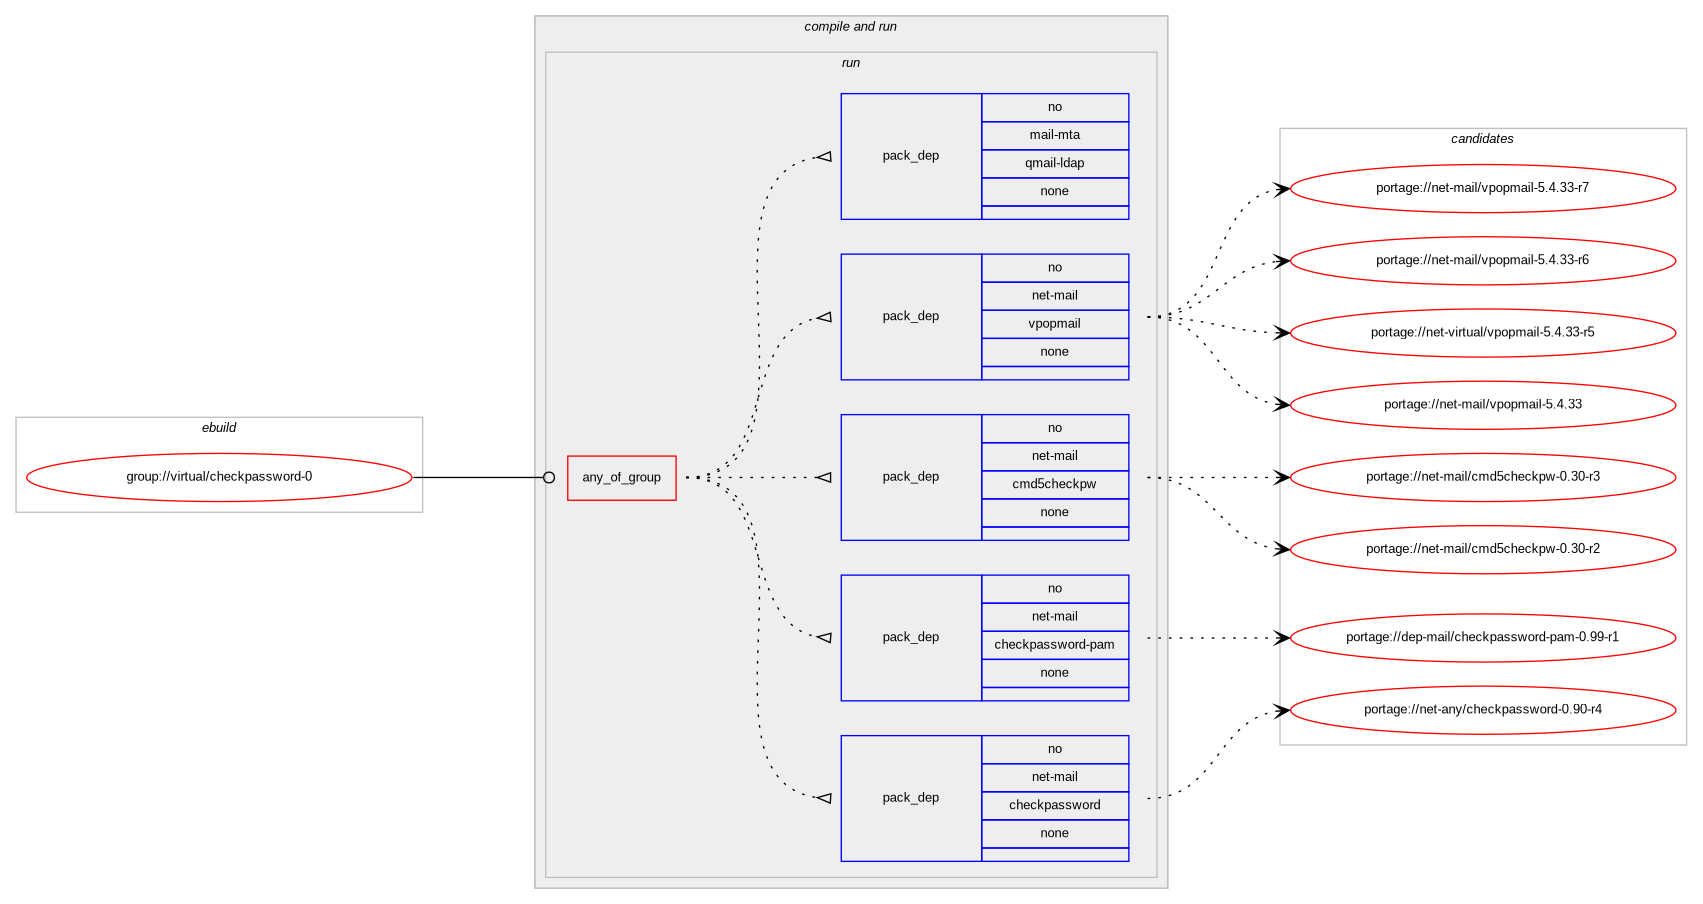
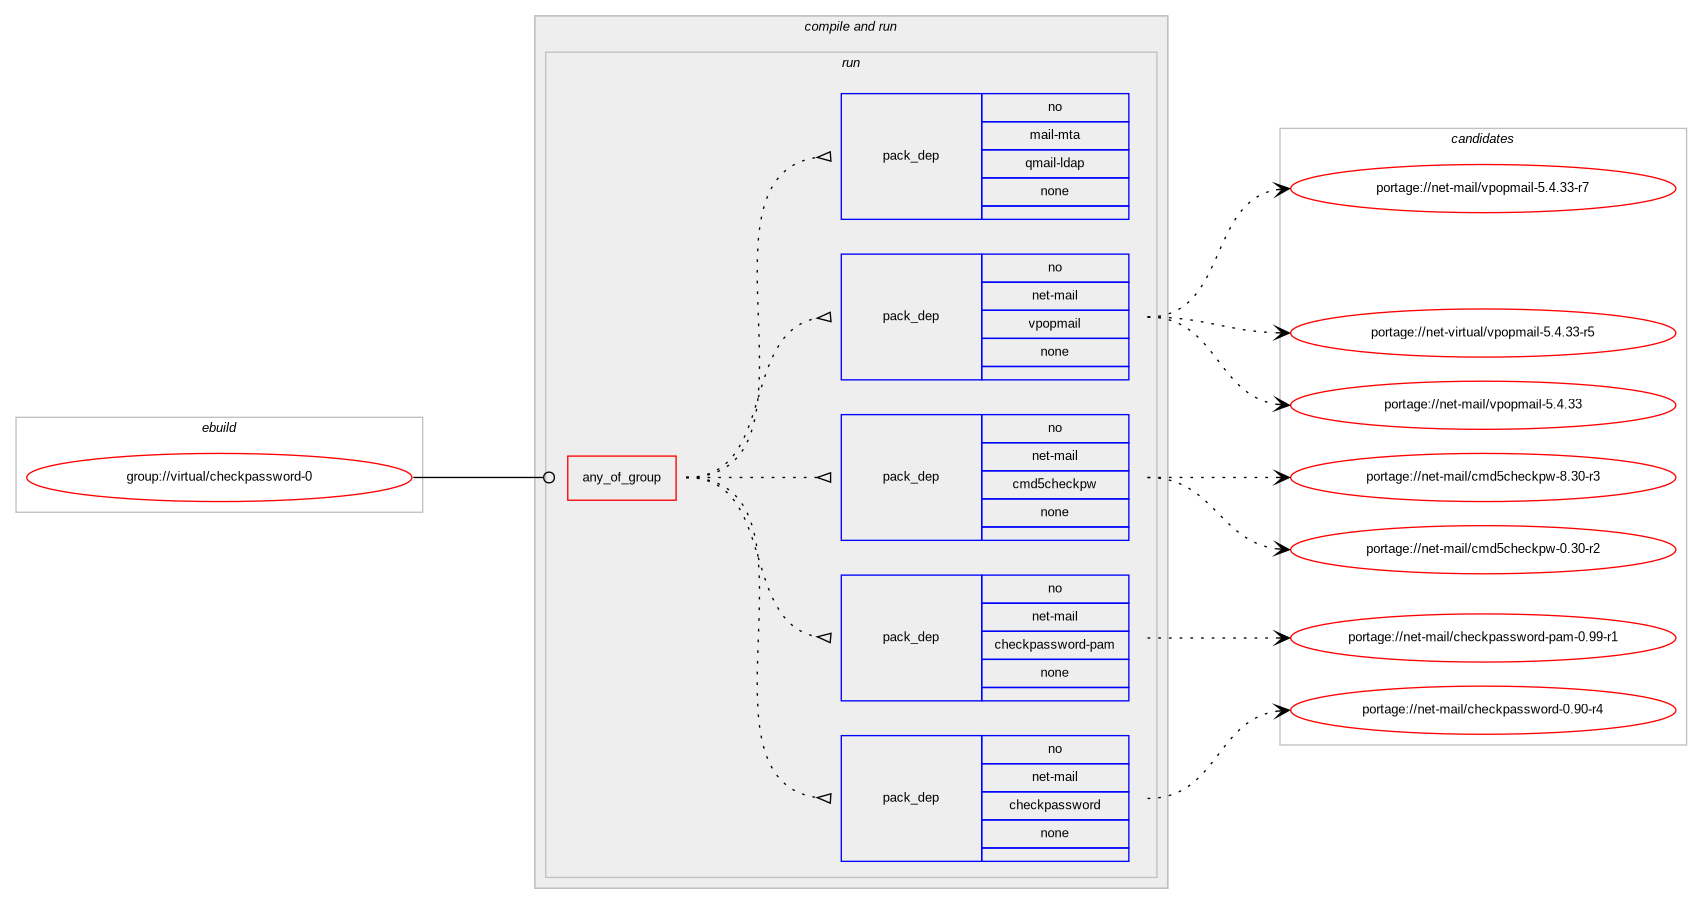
node "portage://net-mail/vpopmail-5.4.33-r6": removed
node "portage://net-mail/cmd5checkpw-0.30-r3": label "portage://net-mail/cmd5checkpw-0.30-r3" -> "portage://net-mail/cmd5checkpw-8.30-r3"
node "portage://dep-mail/checkpassword-pam-0.99-r1": label "portage://dep-mail/checkpassword-pam-0.99-r1" -> "portage://net-mail/checkpassword-pam-0.99-r1"
node "portage://net-any/checkpassword-0.90-r4": label "portage://net-any/checkpassword-0.90-r4" -> "portage://net-mail/checkpassword-0.90-r4"
